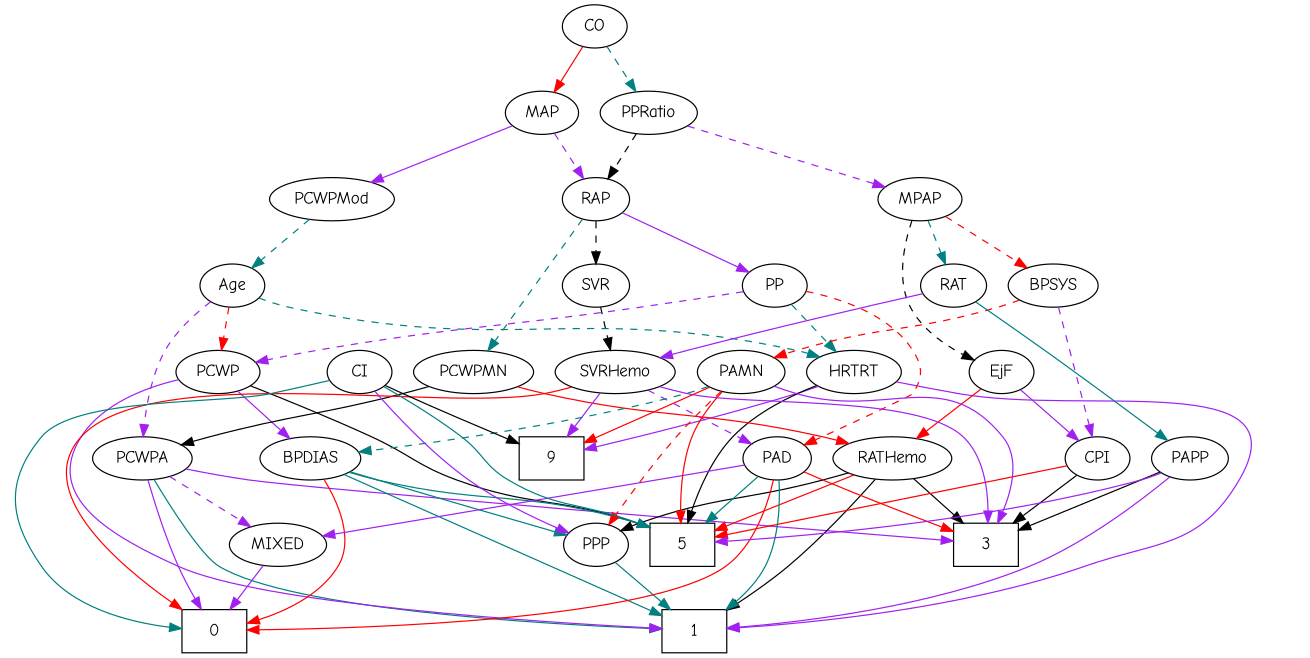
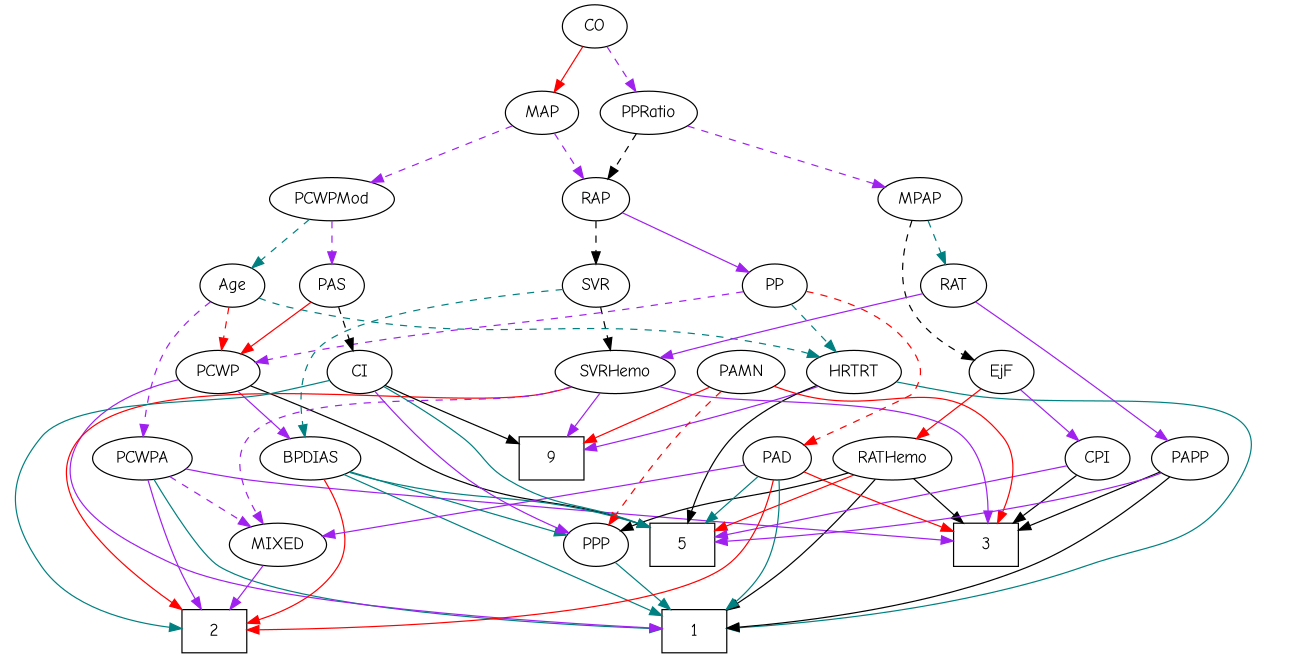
edge "CO" -> "PPRatio": color teal -> purple
edge "MAP" -> "PCWPMod": style solid -> dashed
node "PAS": added
node "BPSYS": removed
edge "RAT" -> "PAPP": color teal -> purple
node "PCWPMN": removed
edge "PAMN" -> "3": color purple -> red
edge "PAMN" -> "BPDIAS": now "SVR" -> "BPDIAS"
edge "SVRHemo" -> "PAD": now "SVRHemo" -> "MIXED"
edge "PAMN" -> "5": removed
edge "CPI" -> "5": color red -> purple
edge "HRTRT" -> "1": color purple -> teal
edge "PAPP" -> "1": color purple -> black
node "0": label "0" -> "2"
